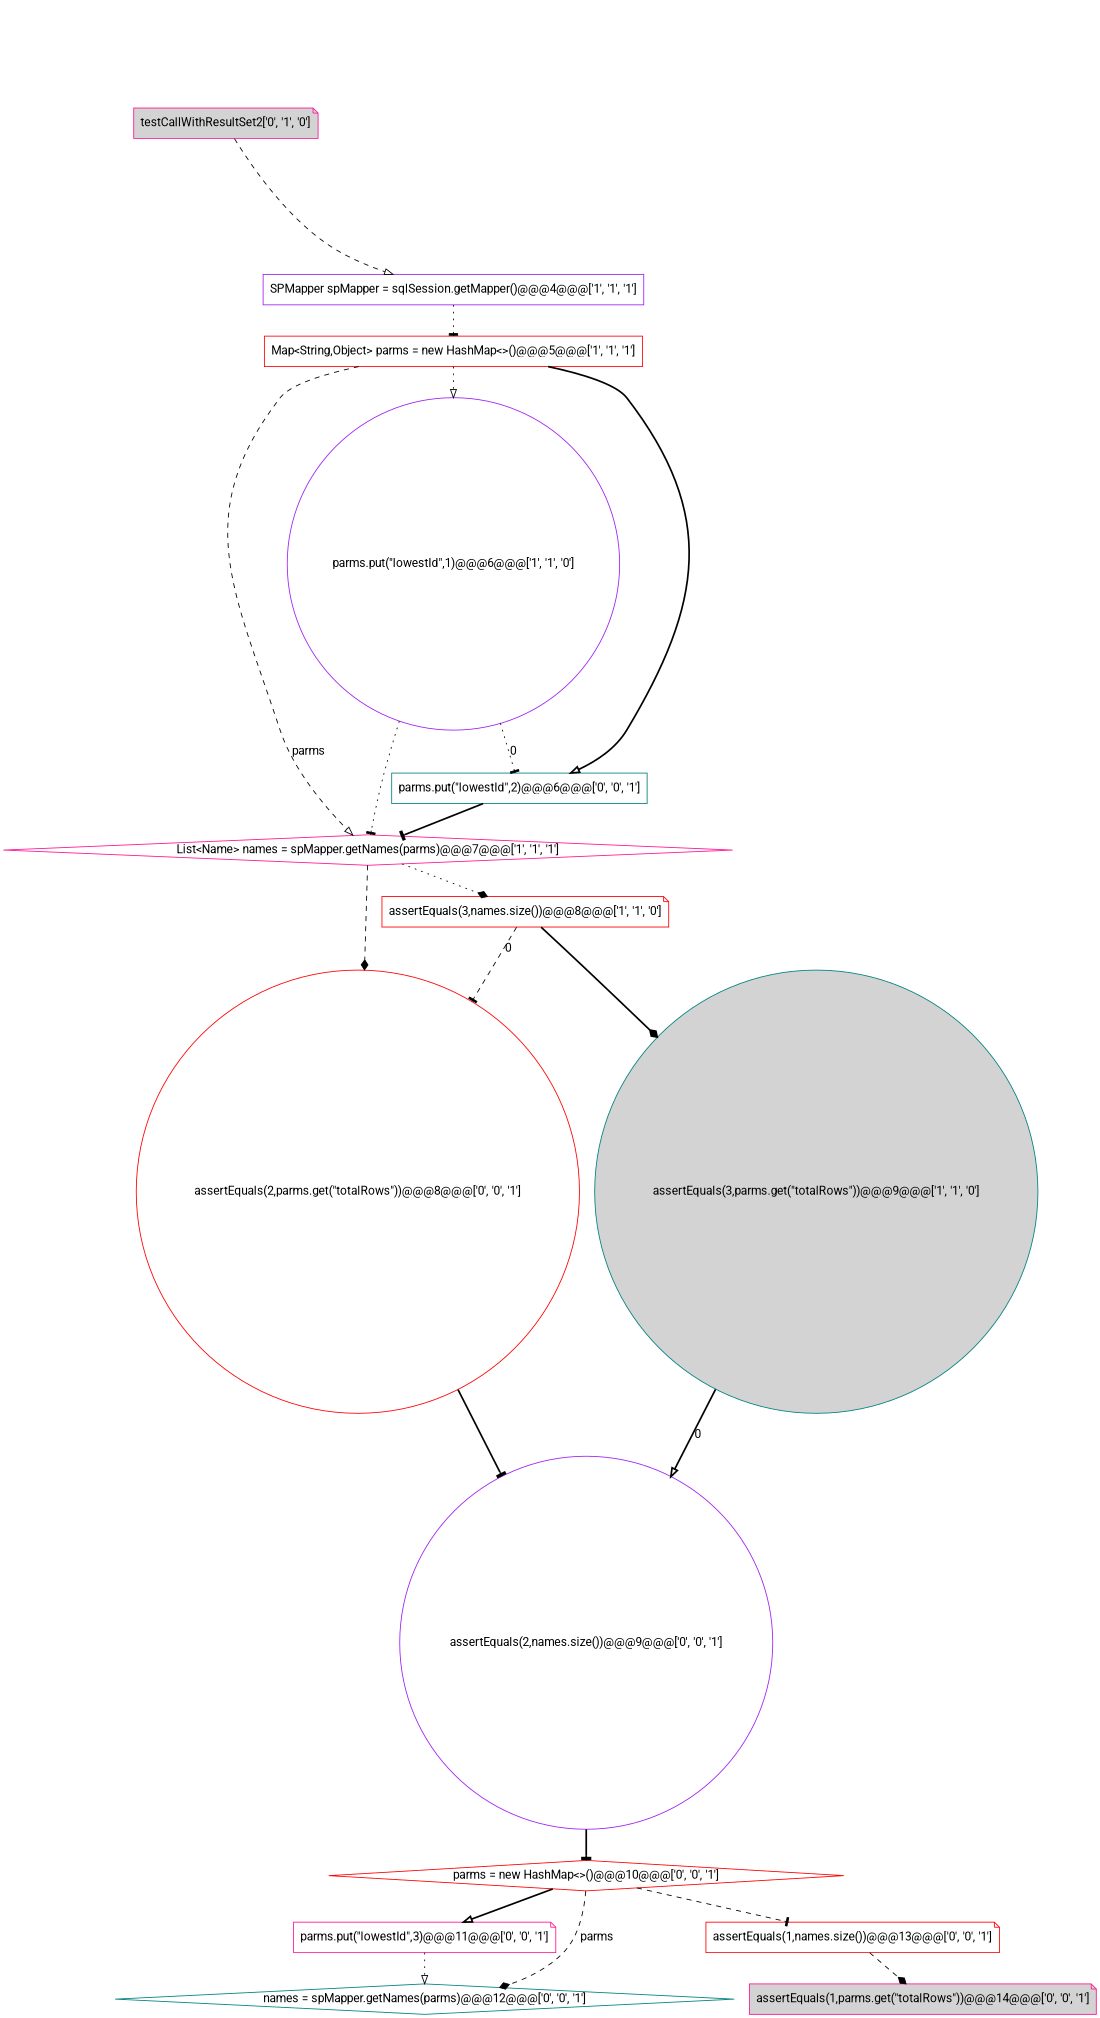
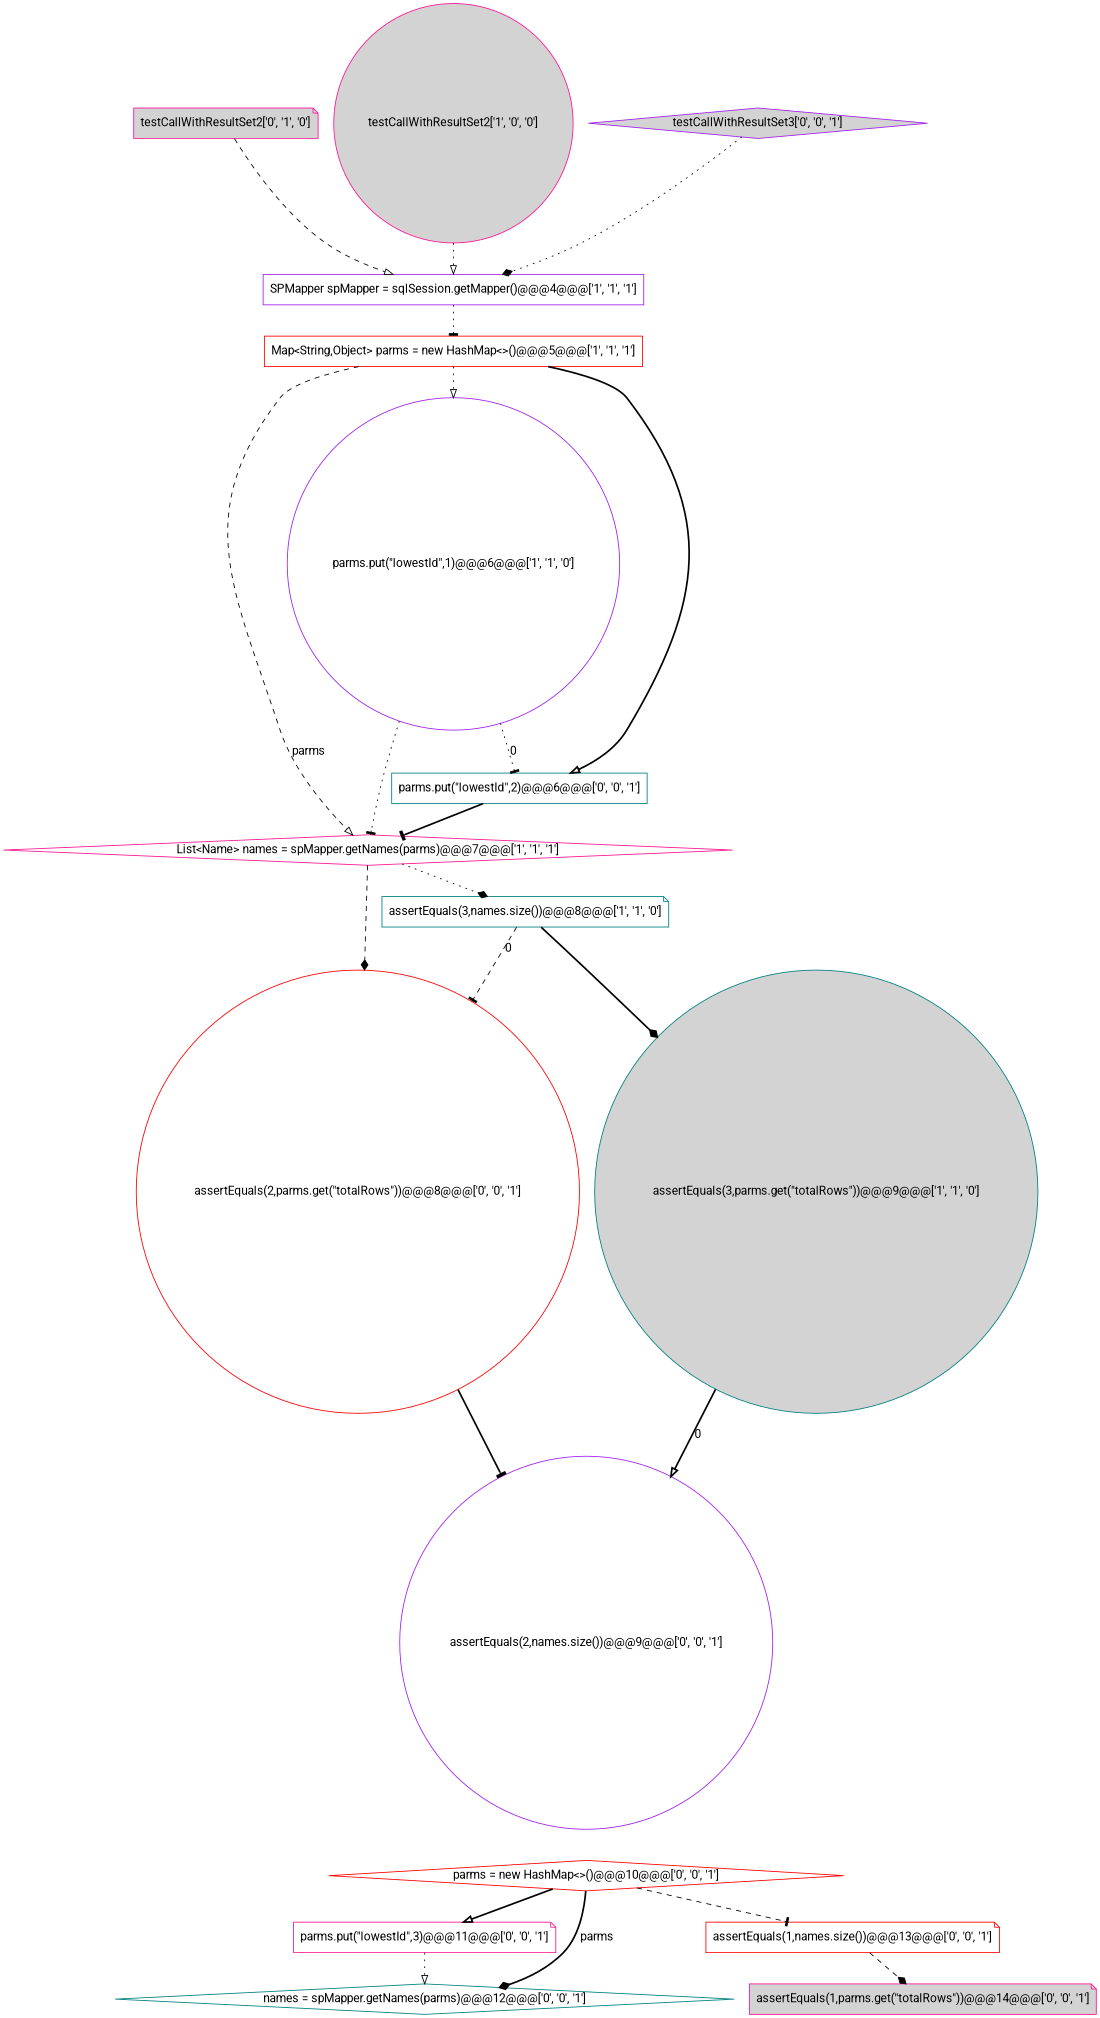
node "testCallWithResultSet2['1', '0', '0']": added
node "testCallWithResultSet3['0', '0', '1']": added
node "assertEquals(3,names.size())@@@8@@@['1', '1', '0']": color red -> teal
edge "assertEquals(2,names.size())@@@9@@@['0', '0', '1']" -> "parms = new HashMap<>()@@@10@@@['0', '0', '1']": removed
edge "parms = new HashMap<>()@@@10@@@['0', '0', '1']" -> "names = spMapper.getNames(parms)@@@12@@@['0', '0', '1']": style dashed -> bold
